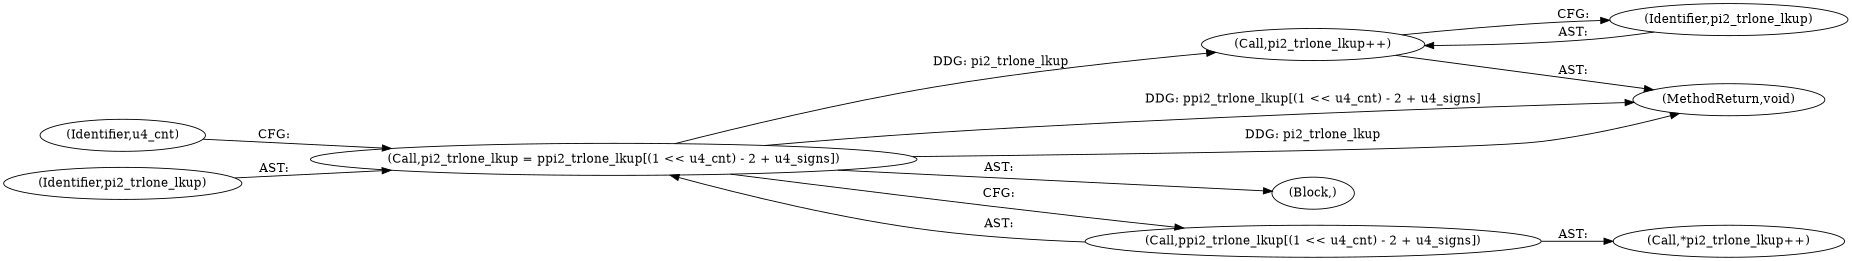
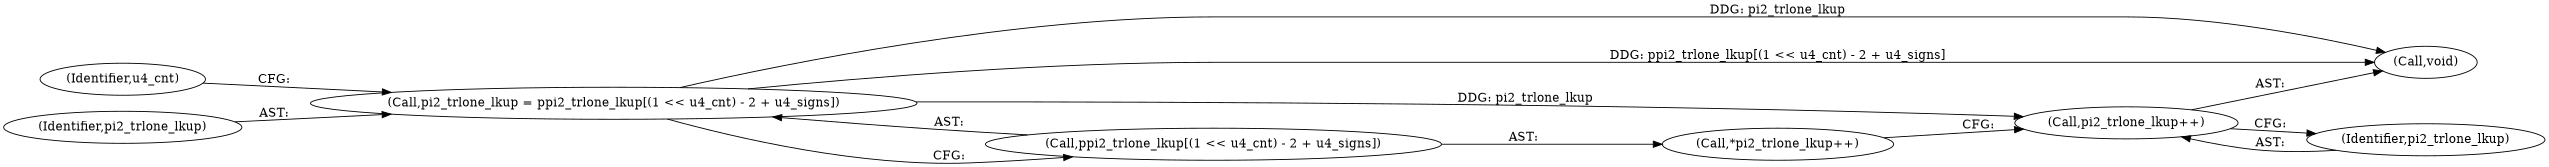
node "(MethodReturn,void)": label "(MethodReturn,void)" -> "(Call,void)"
edge "(Call,*pi2_trlone_lkup++)" -> "(Call,pi2_trlone_lkup++)": added, label "CFG:"
node "(Block,)": removed
